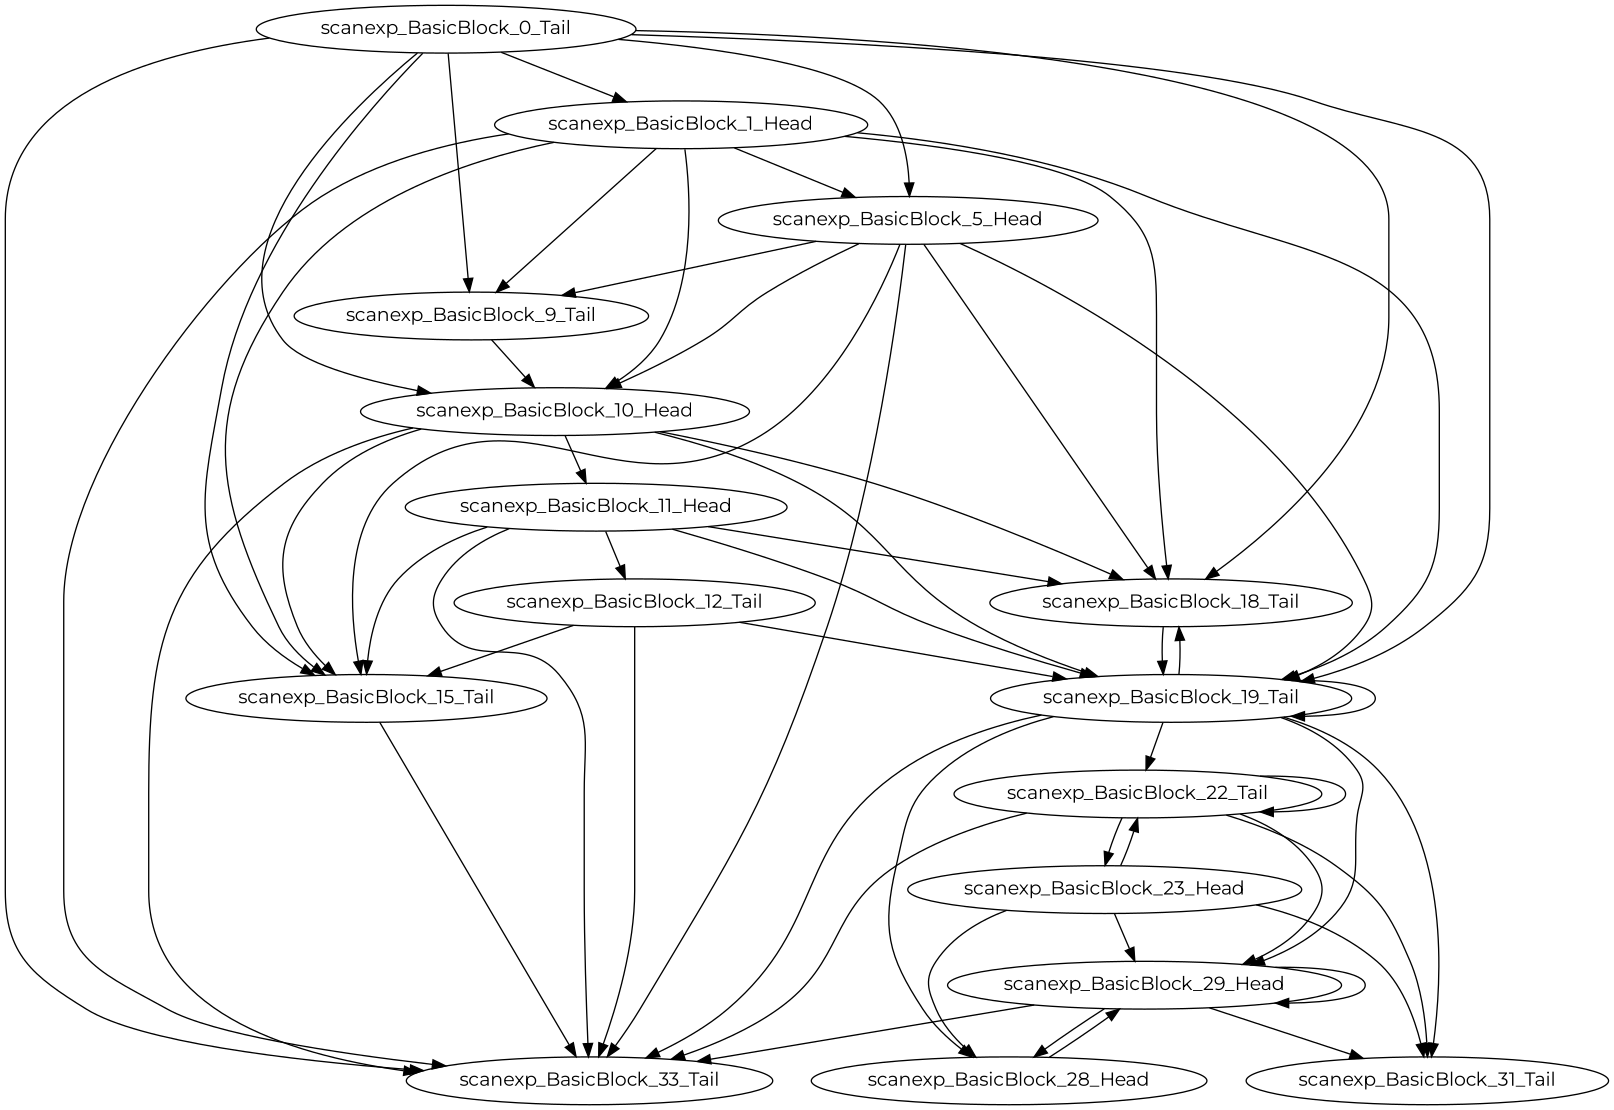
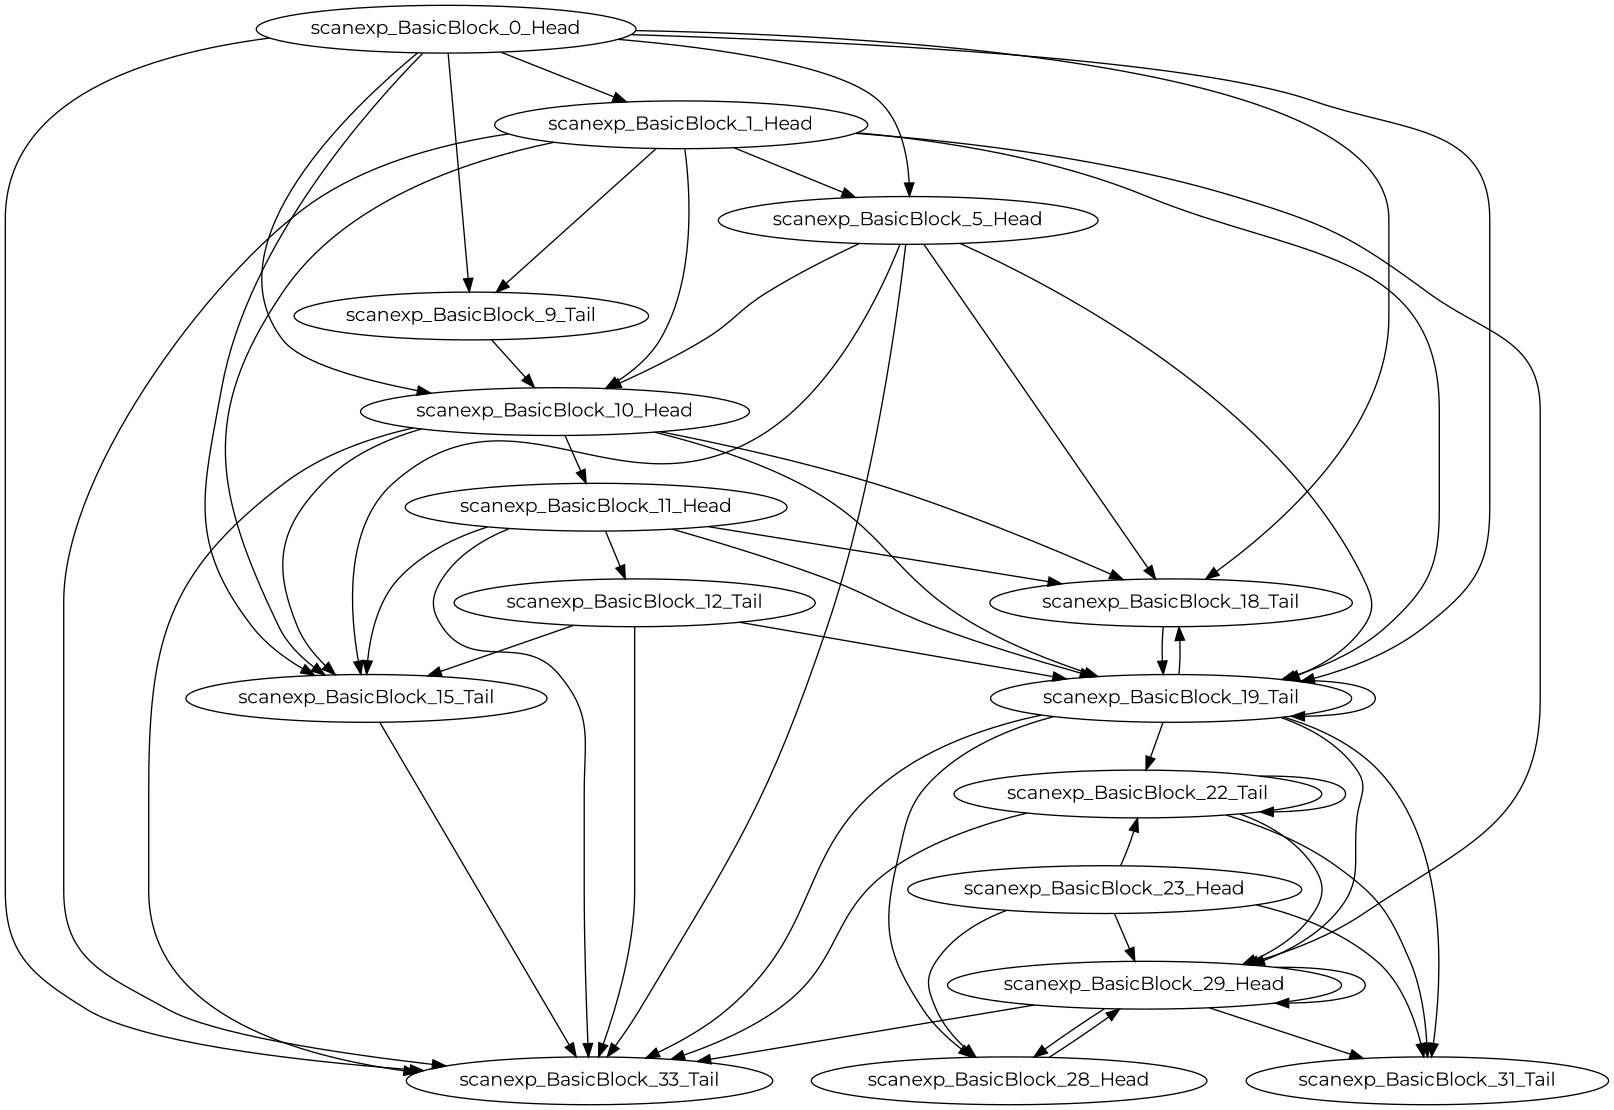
node "scanexp_BasicBlock_0_Tail": label "scanexp_BasicBlock_0_Tail" -> "scanexp_BasicBlock_0_Head"
edge "scanexp_BasicBlock_1_Head" -> "scanexp_BasicBlock_18_Tail": now "scanexp_BasicBlock_1_Head" -> "scanexp_BasicBlock_29_Head"
edge "scanexp_BasicBlock_5_Head" -> "scanexp_BasicBlock_9_Tail": removed
edge "scanexp_BasicBlock_22_Tail" -> "scanexp_BasicBlock_23_Head": removed
